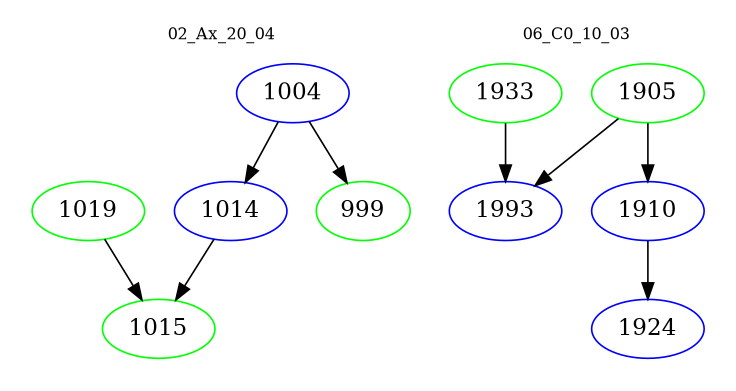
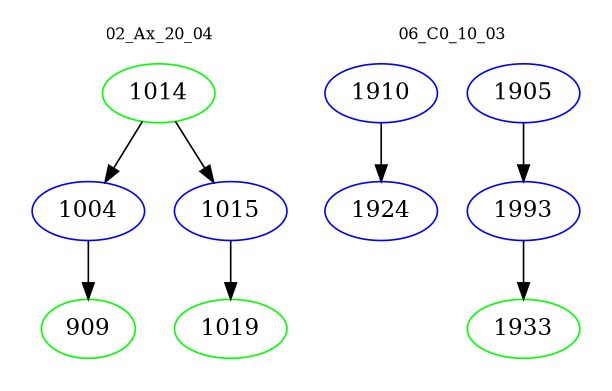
node "1905": color green -> blue
edge "1933" -> "1993": reversed
edge "1905" -> "1910": removed
edge "1004" -> "1014": reversed
node "1014": color blue -> green
node "999": label "999" -> "909"
edge "1019" -> "1015": reversed
node "1015": color green -> blue
